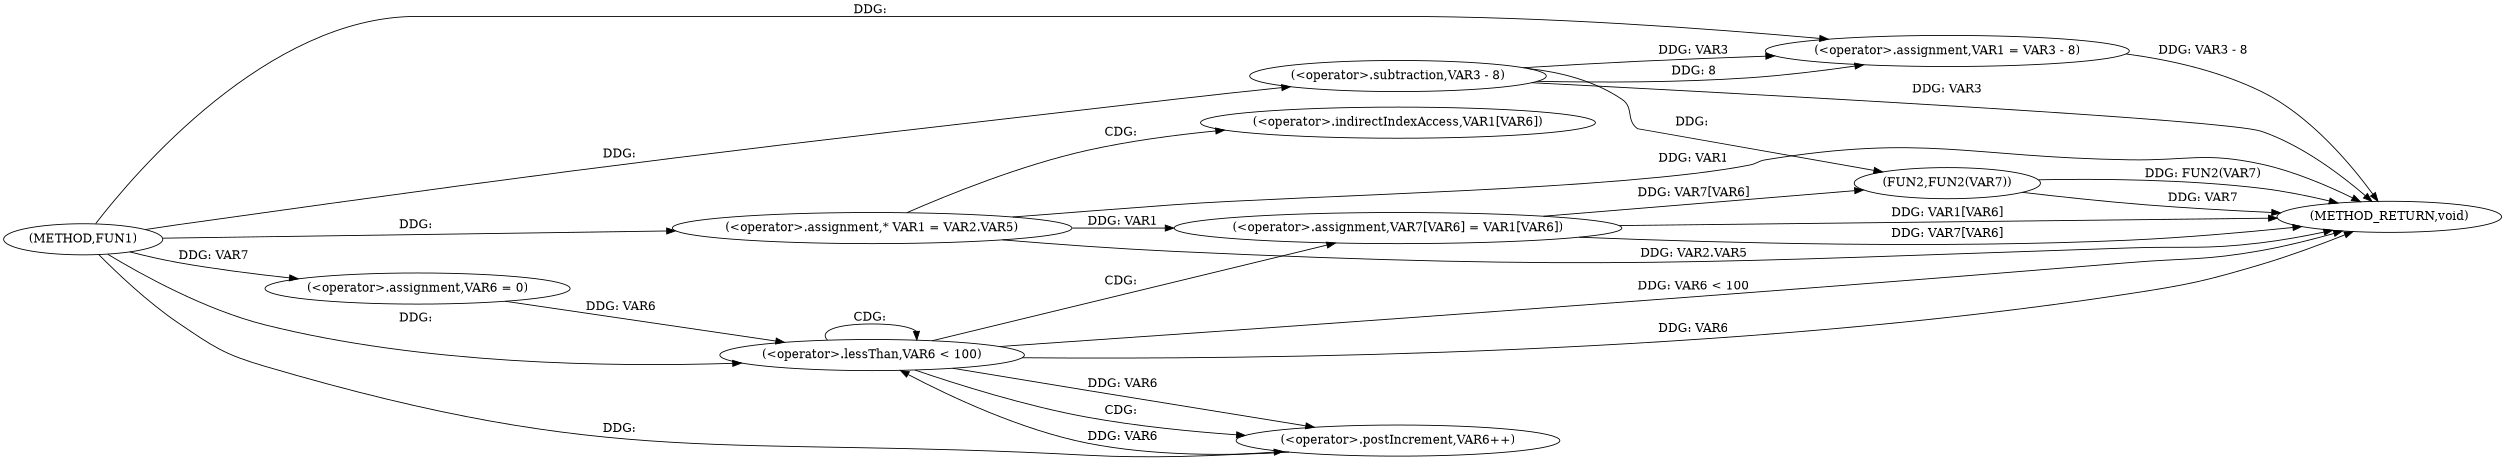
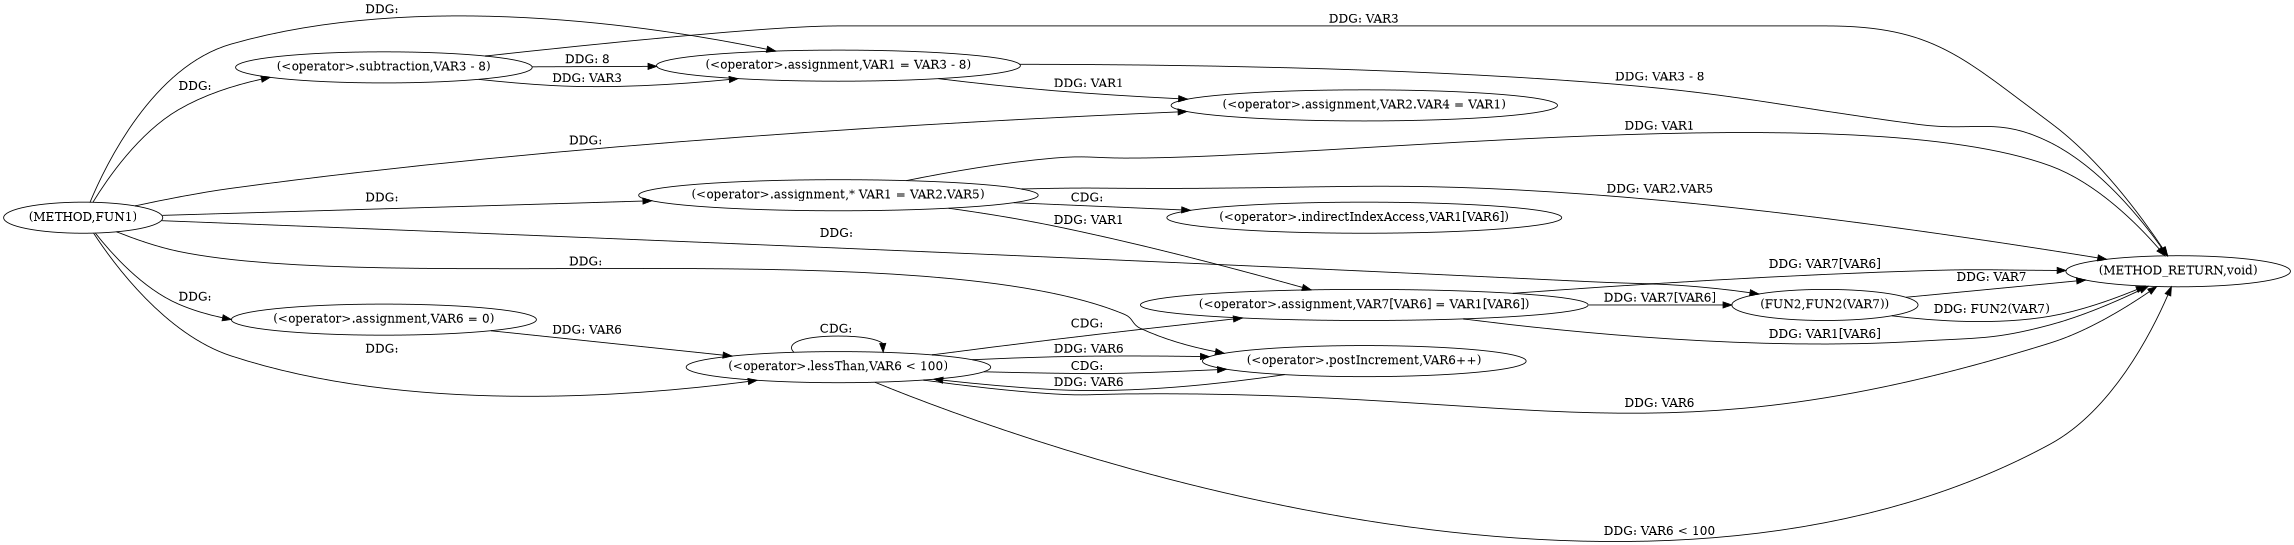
node "(<operator>.assignment,VAR2.VAR4 = VAR1)": added
edge "(<operator>.subtraction,VAR3 - 8)" -> "(FUN2,FUN2(VAR7))": now "(METHOD,FUN1)" -> "(FUN2,FUN2(VAR7))"
edge "(METHOD,FUN1)" -> "(<operator>.assignment,VAR6 = 0)": label "DDG: VAR7" -> "DDG: "
